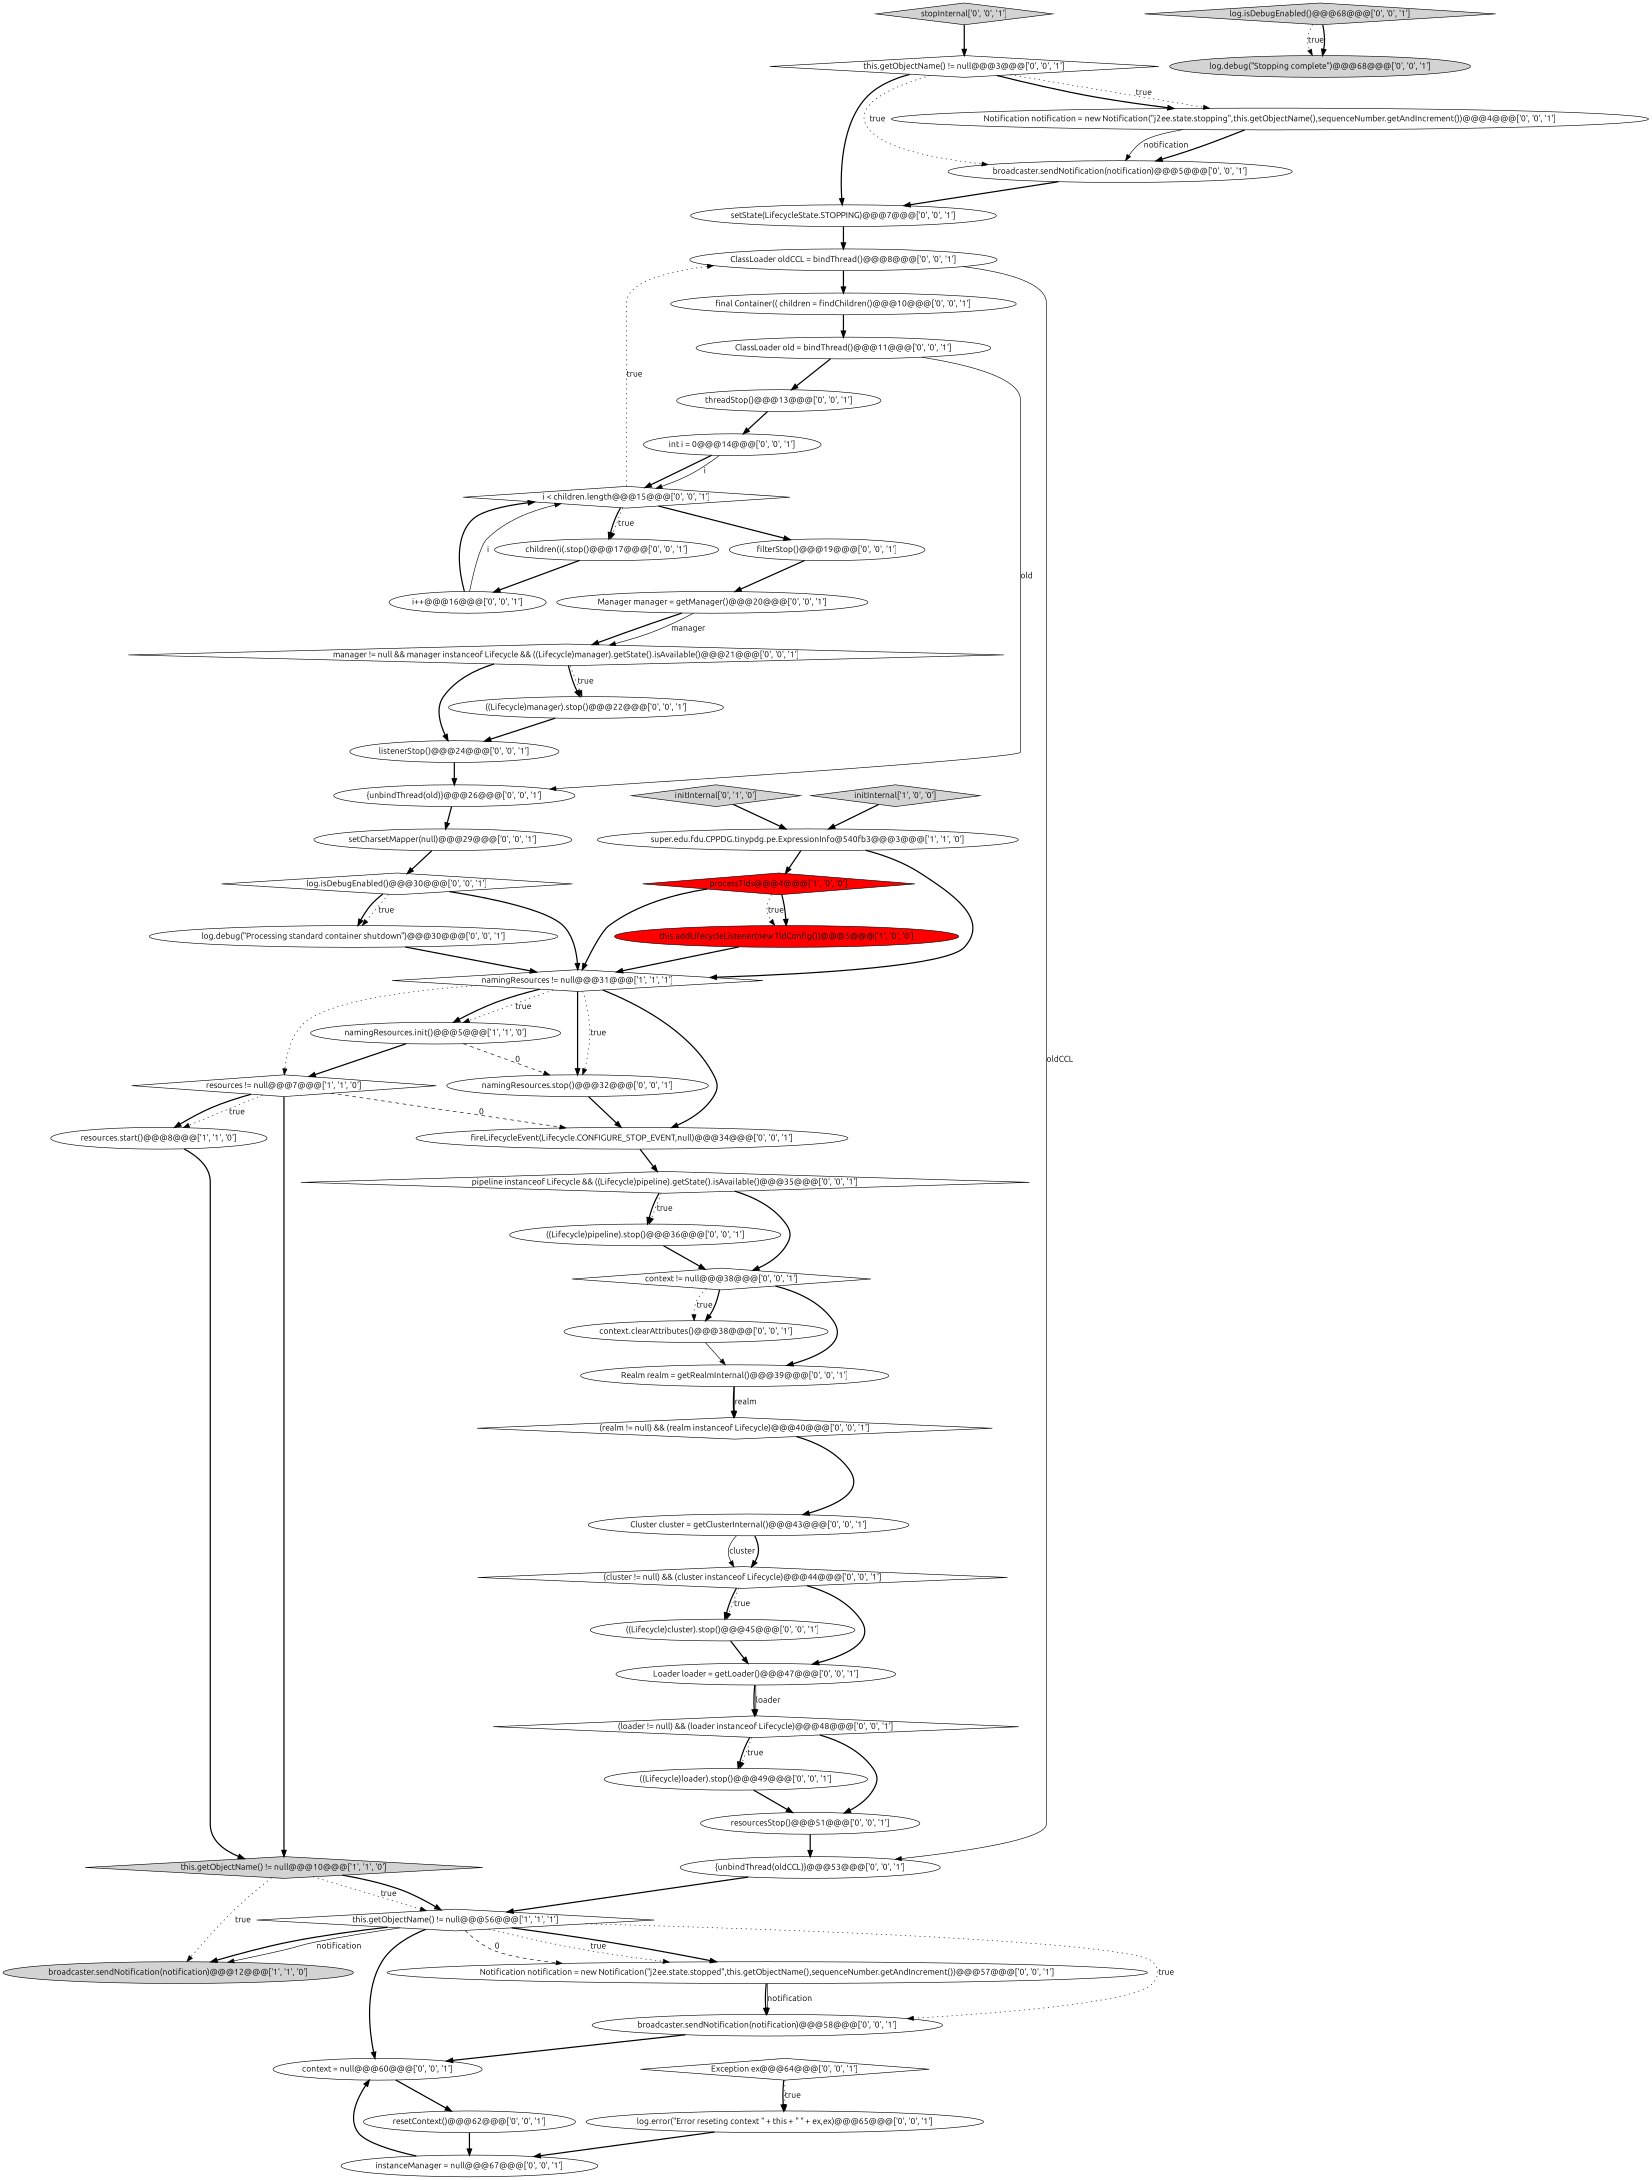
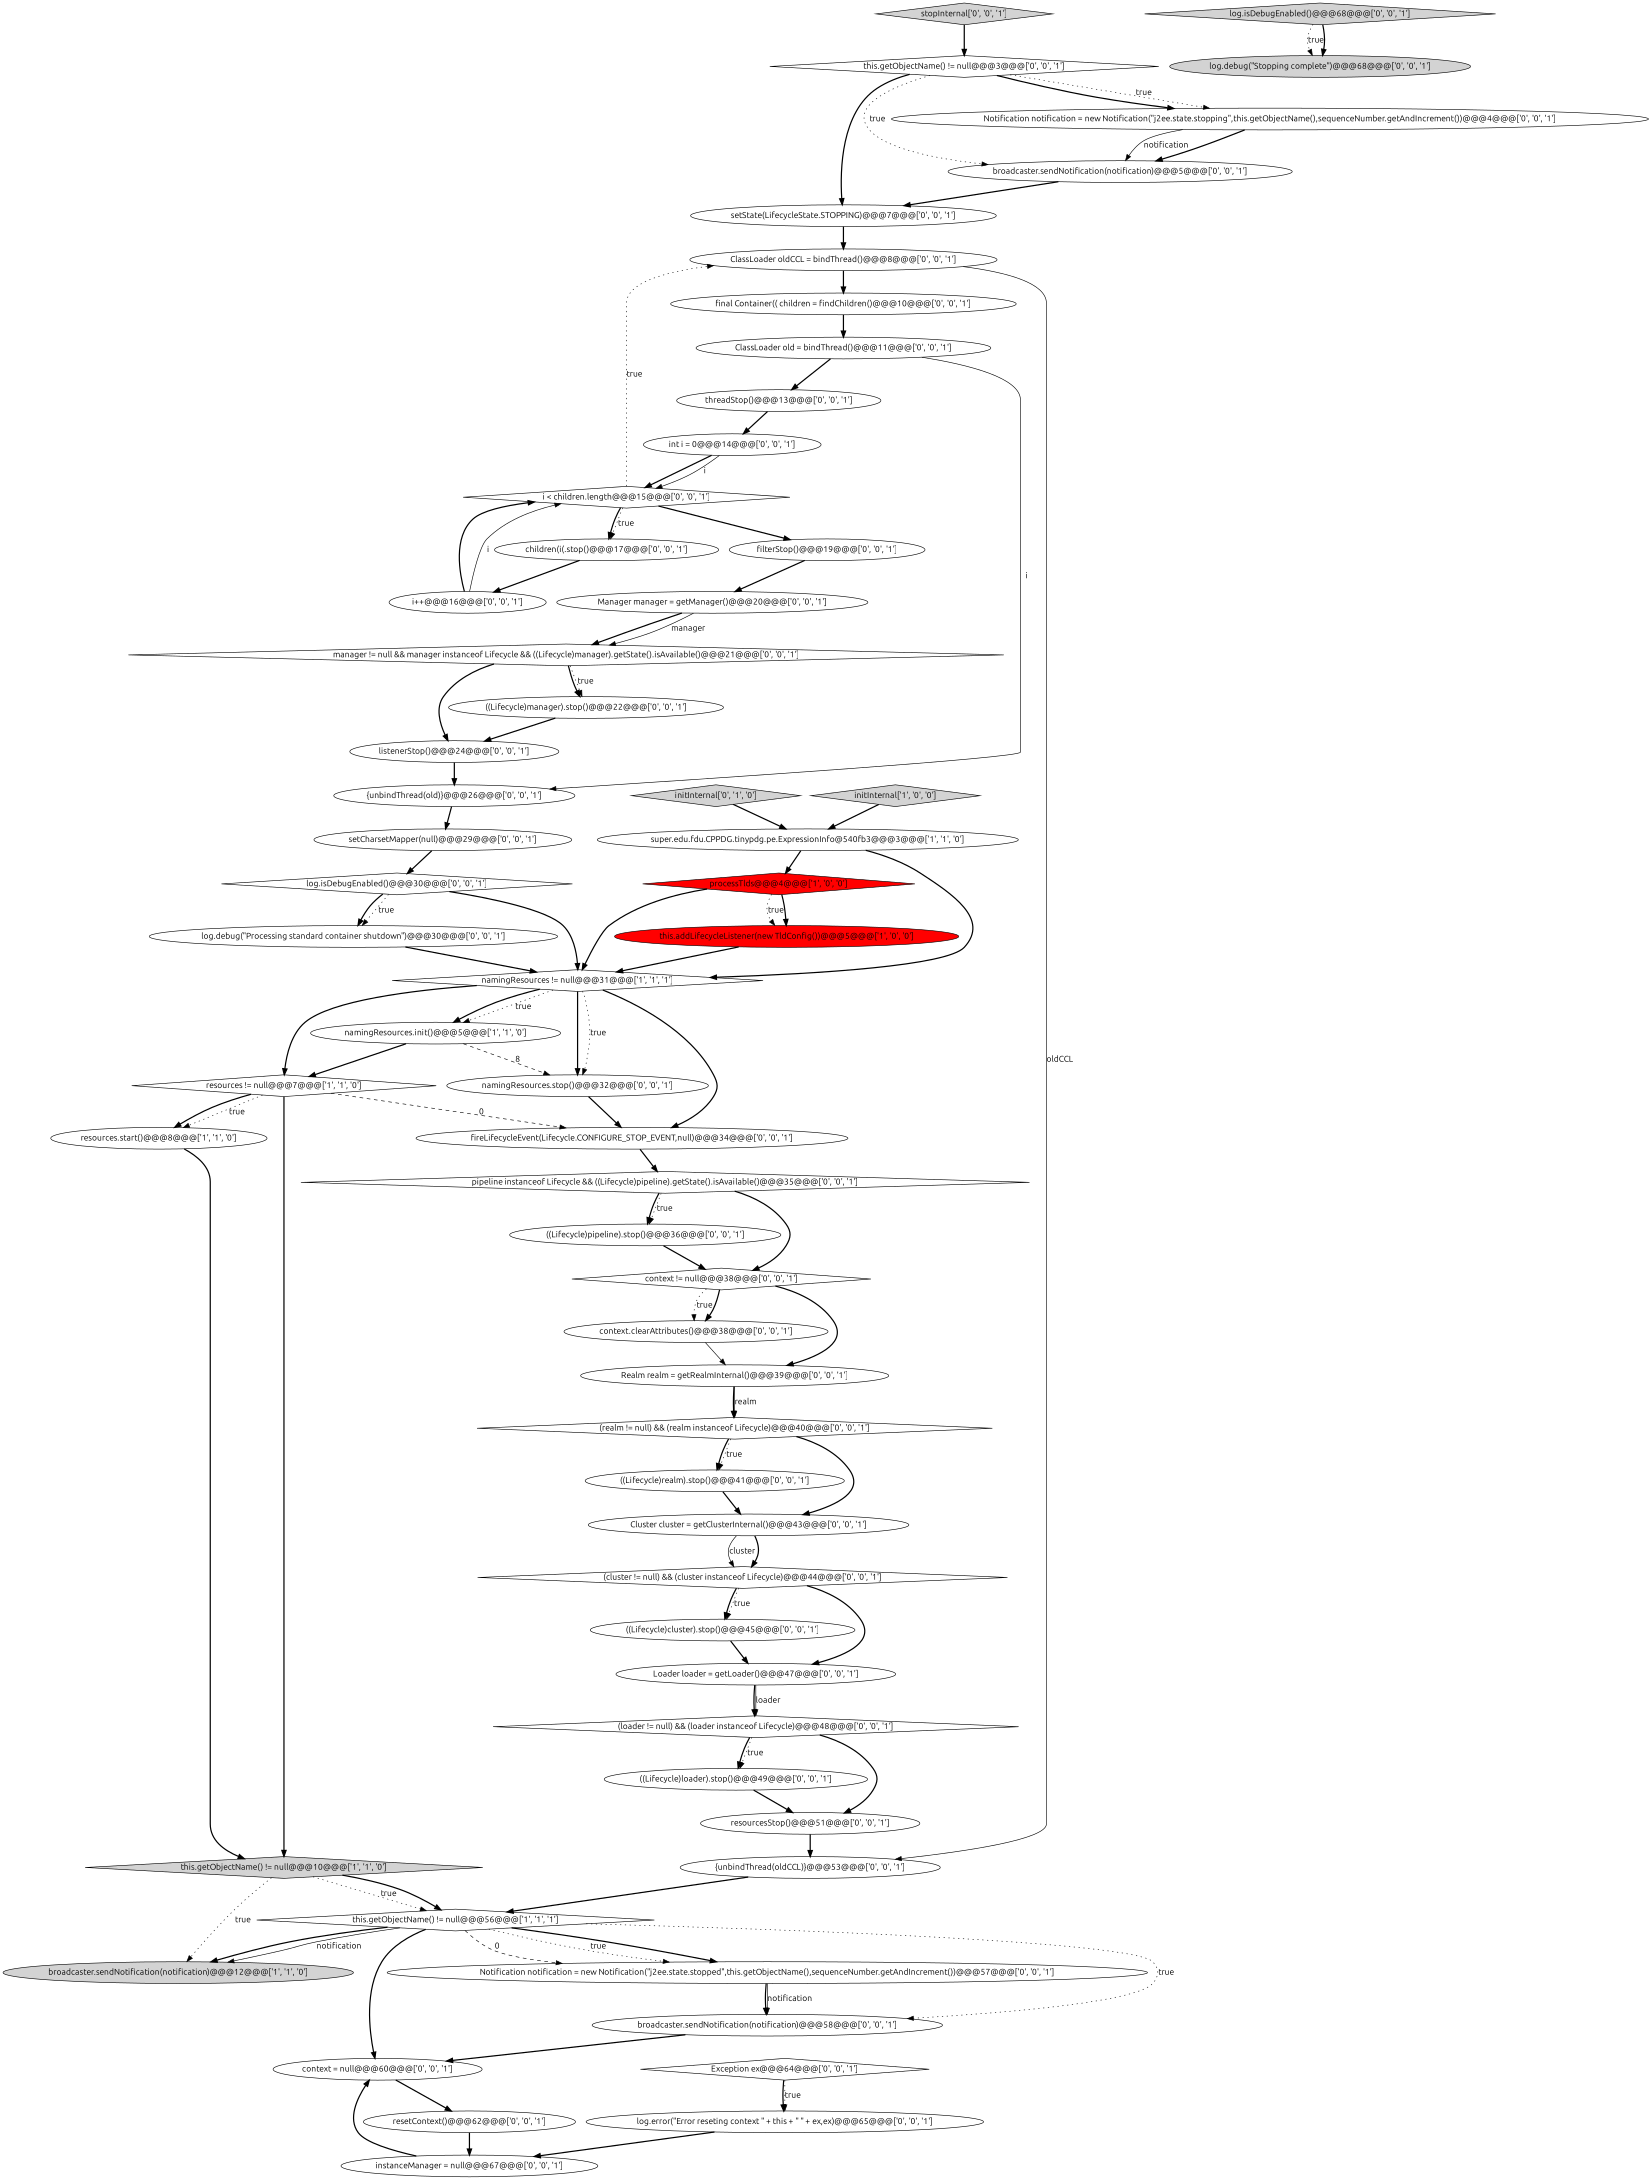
edge "ClassLoader old = bindThread()@@@11@@@['0', '0', '1']" -> "{unbindThread(old)}@@@26@@@['0', '0', '1']": label "old" -> "i"
edge "namingResources != null@@@31@@@['1', '1', '1']" -> "resources != null@@@7@@@['1', '1', '0']": style dotted -> bold
edge "namingResources.init()@@@5@@@['1', '1', '0']" -> "namingResources.stop()@@@32@@@['0', '0', '1']": label "0" -> "8"
node "((Lifecycle)realm).stop()@@@41@@@['0', '0', '1']": added
